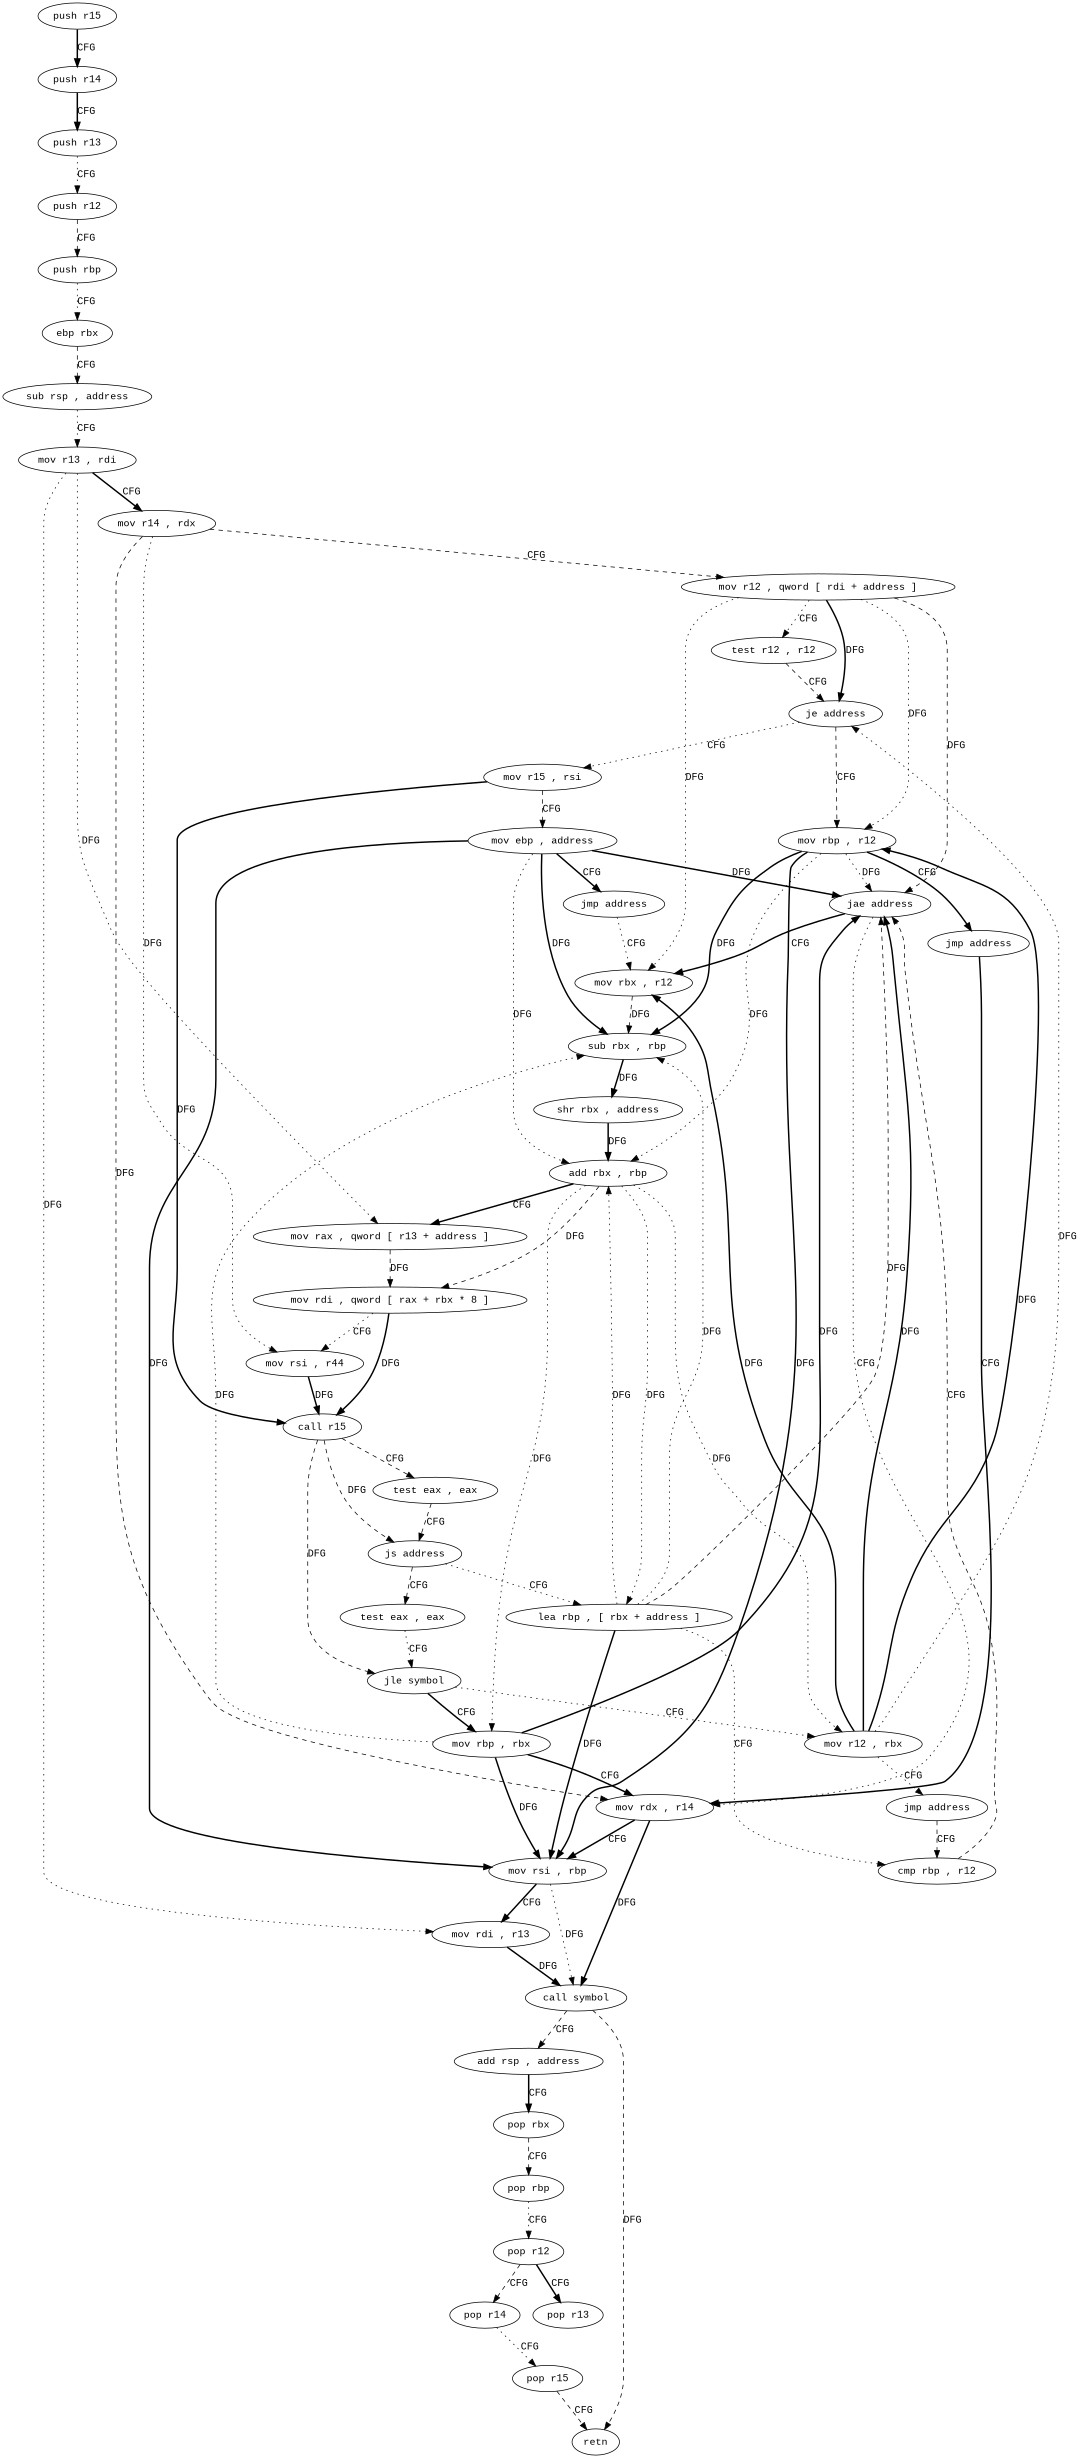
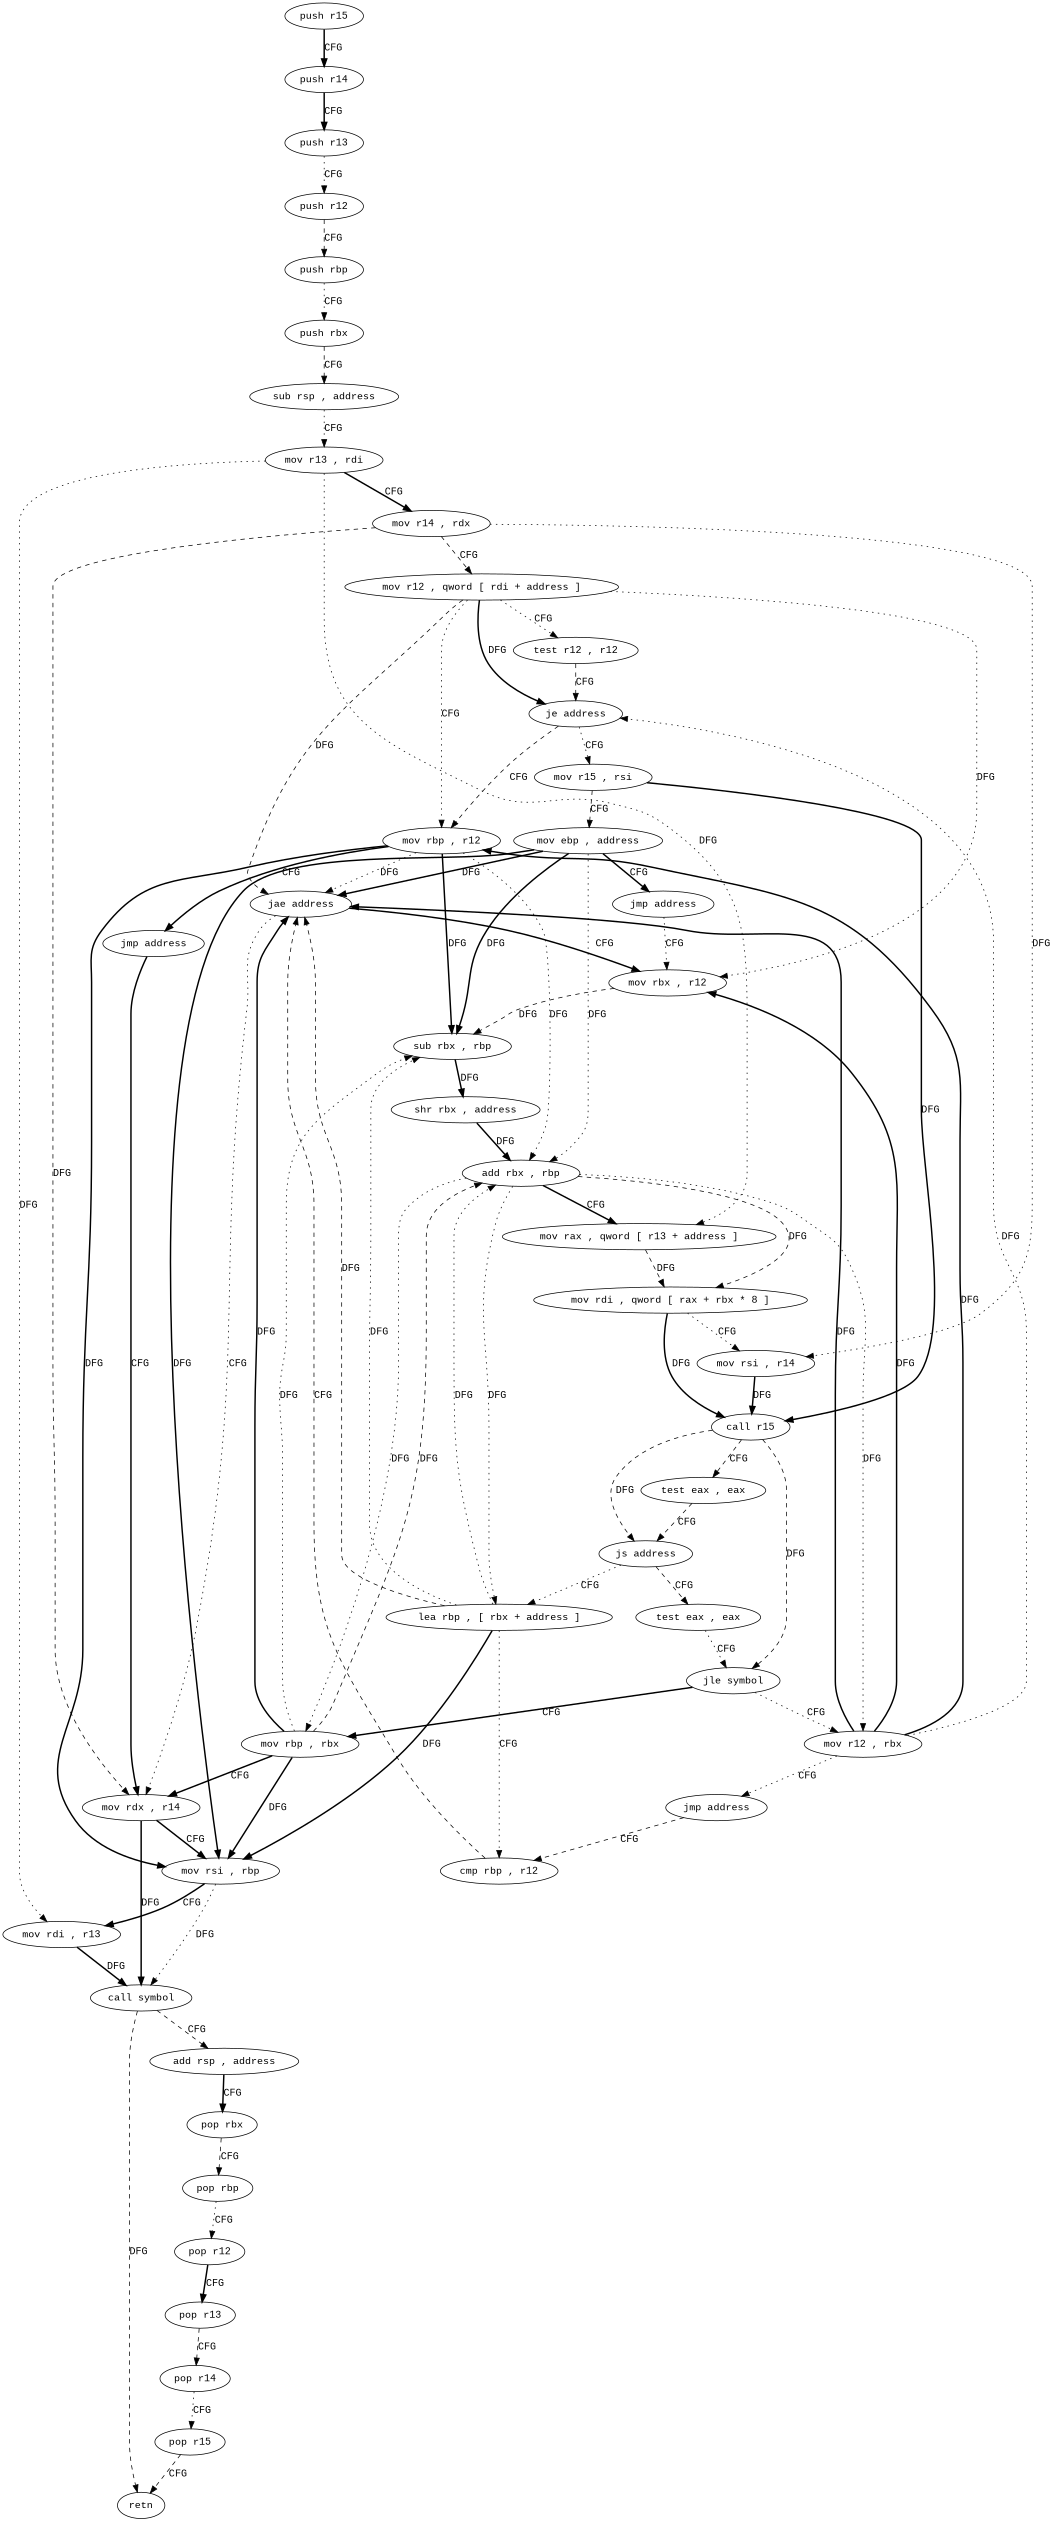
node "ebp rbx": label "ebp rbx" -> "push rbx"
edge "mov r12 , qword [ rdi + address ]" -> "mov rbp , r12": label "DFG" -> "CFG"
node "mov rsi , r44": label "mov rsi , r44" -> "mov rsi , r14"
edge "mov rbp , rbx" -> "add rbx , rbp": added, label "DFG"
edge "pop r12" -> "pop r14": now "pop r13" -> "pop r14"
